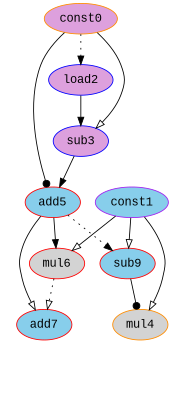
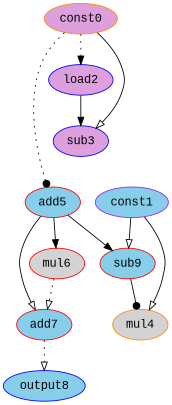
edge "const0" -> "add5": style solid -> dotted
edge "sub3" -> "add5": removed
edge "add5" -> "sub9": style dotted -> solid
edge "const1" -> "mul6": removed
node "output8": added
